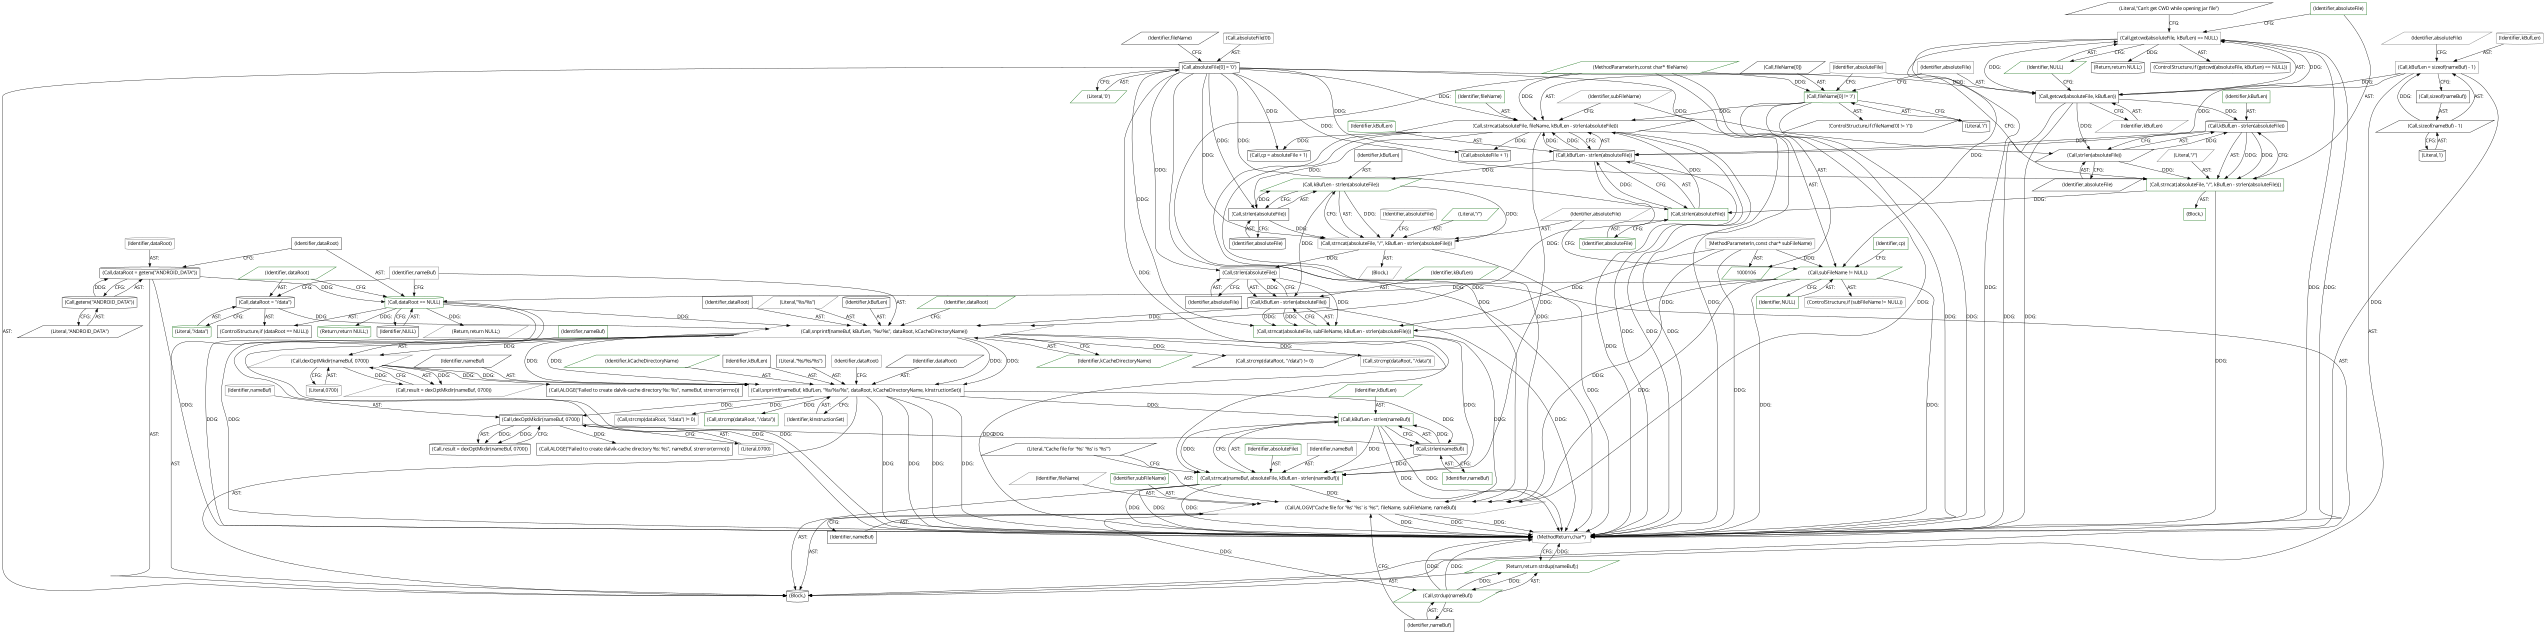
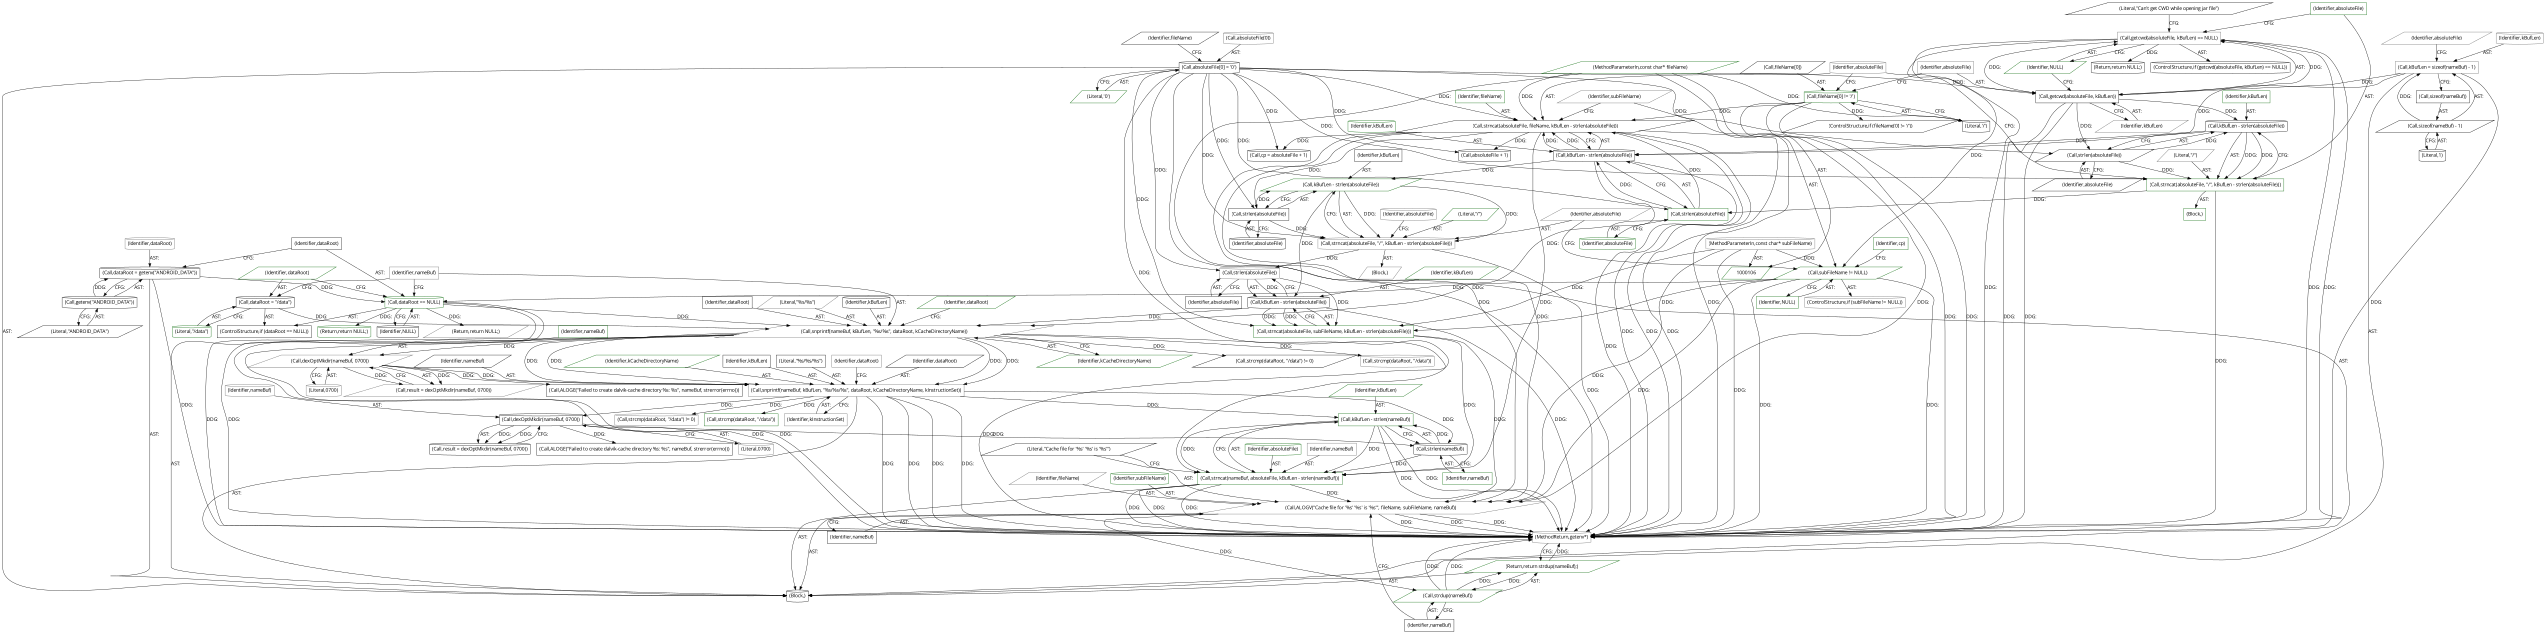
edge "(MethodParameterIn,const char* fileName)" -> "(Call,fileName[0] != '/')": now "(MethodParameterIn,const char* fileName)" -> "(Literal,'/')"
edge "(Call,fileName[0] != '/')" -> "(ControlStructure,if (fileName[0] != '/'))": label "AST: " -> "DDG: "
node "(MethodReturn,char*)": label "(MethodReturn,char*)" -> "(MethodReturn,getenv*)"
